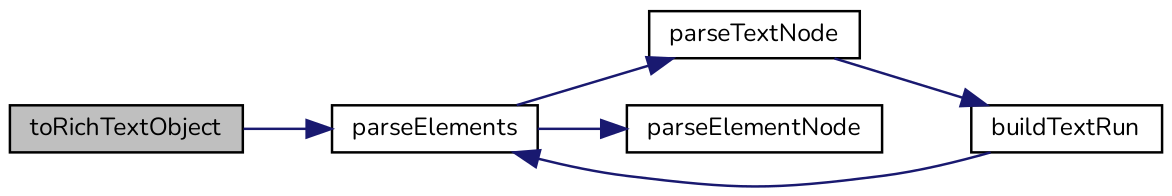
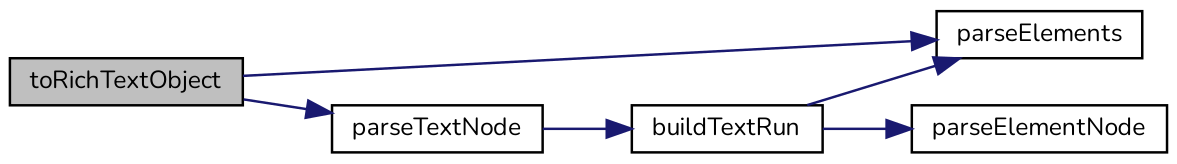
edge "parseElements" -> "parseTextNode": now "toRichTextObject" -> "parseTextNode"
edge "parseElements" -> "parseElementNode": now "buildTextRun" -> "parseElementNode"
